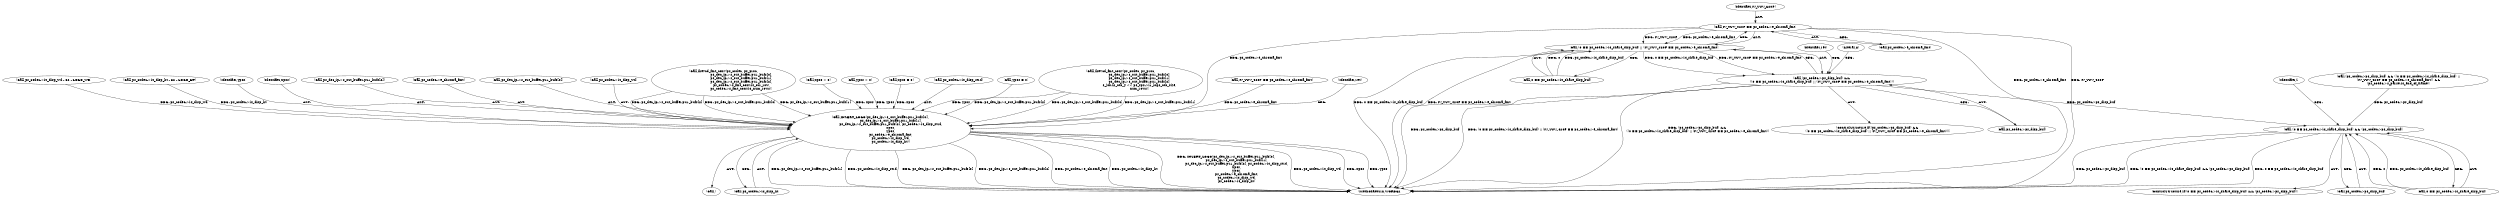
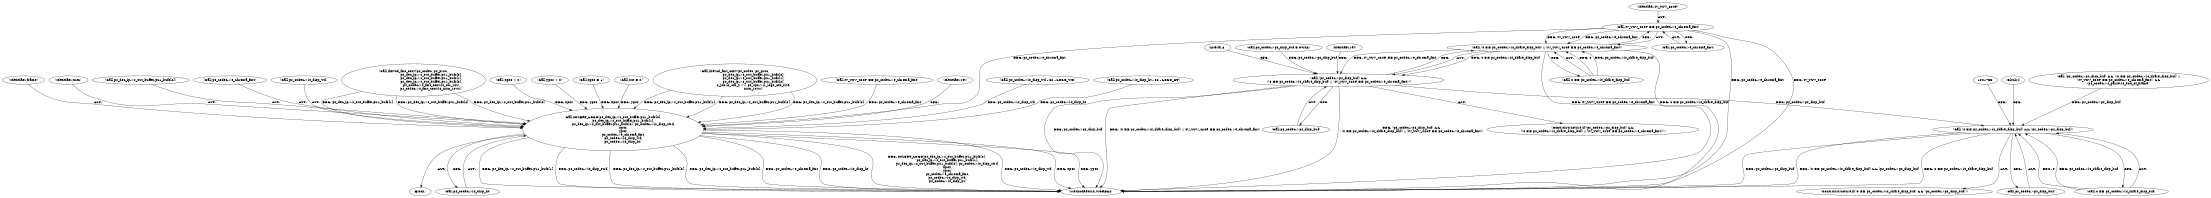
node "(Call,ps_codec->ps_disp_buf = NULL)": added
node "(Identifier,ypos)": label "(Identifier,ypos)" -> "(Identifier,frame)"
node "(Identifier,xpos)": label "(Identifier,xpos)" -> "(Identifier,num)"
node "(Call,ps_dec_ip->s_out_buffer.pu1_bufs[0])": removed
node "(Call,xpos = 0)": label "(Call,xpos = 0)" -> "(Call,xpos = 1)"
node "(Call,ps_codec->i4_disp_strd)": removed
node "(Call,ypos = 0)": label "(Call,ypos = 0)" -> "(Call,out = 0)"
node "1001755": added
node "(Identifier,i)": label "(Identifier,i)" -> "(Block,i)"
node "(Call,)": label "(Call,)" -> "(Block,)"
